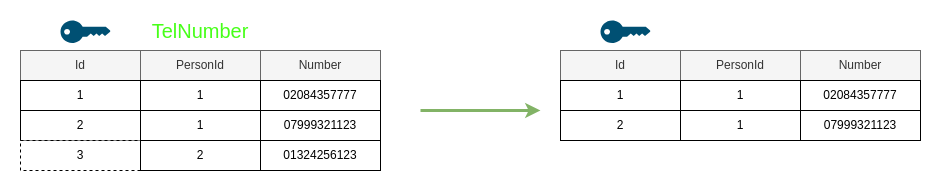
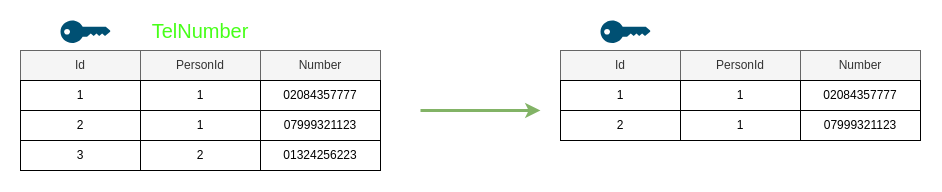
node "3": style dashed -> solid
node "01324256123": label "01324256123" -> "01324256223"
